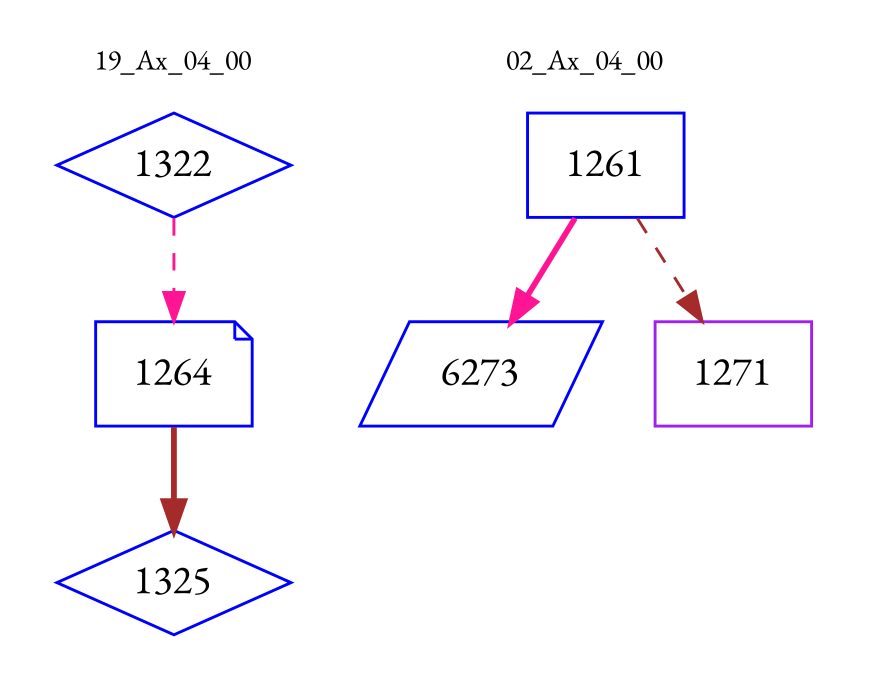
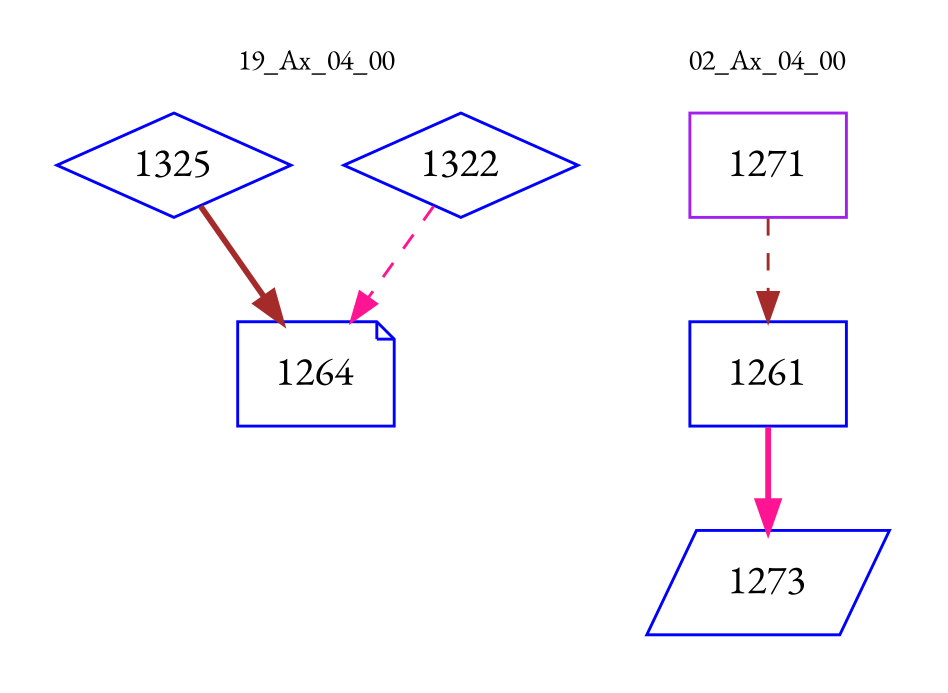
edge "1261" -> "1271": reversed
node "6273": label "6273" -> "1273"
edge "1264" -> "1325": reversed
